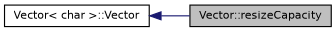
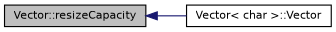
edge "Vector::resizeCapacity" -> "Vector< char >::Vector": reversed
